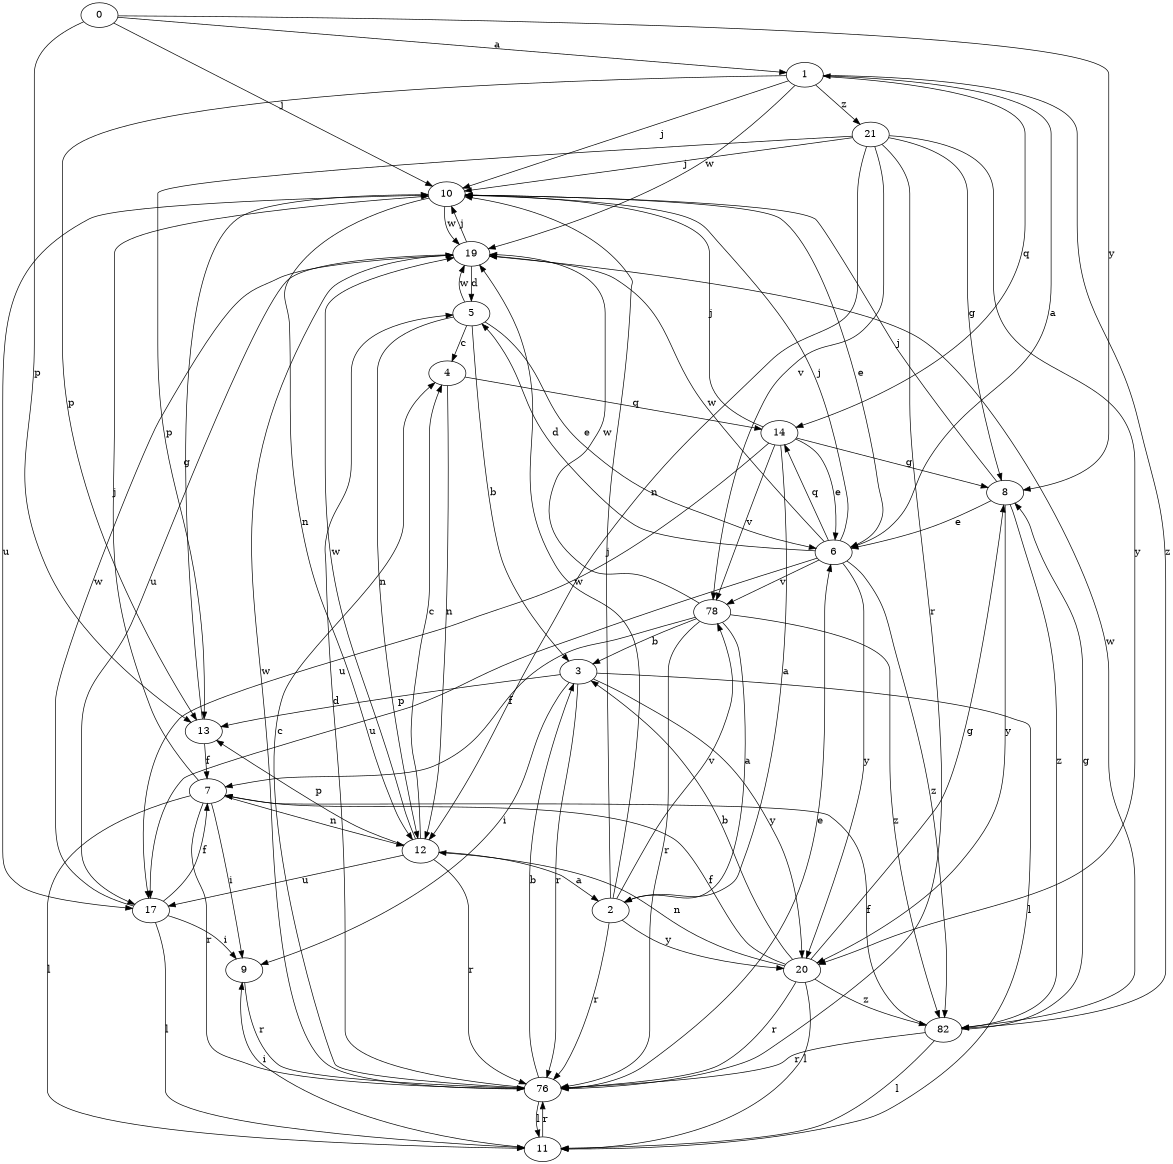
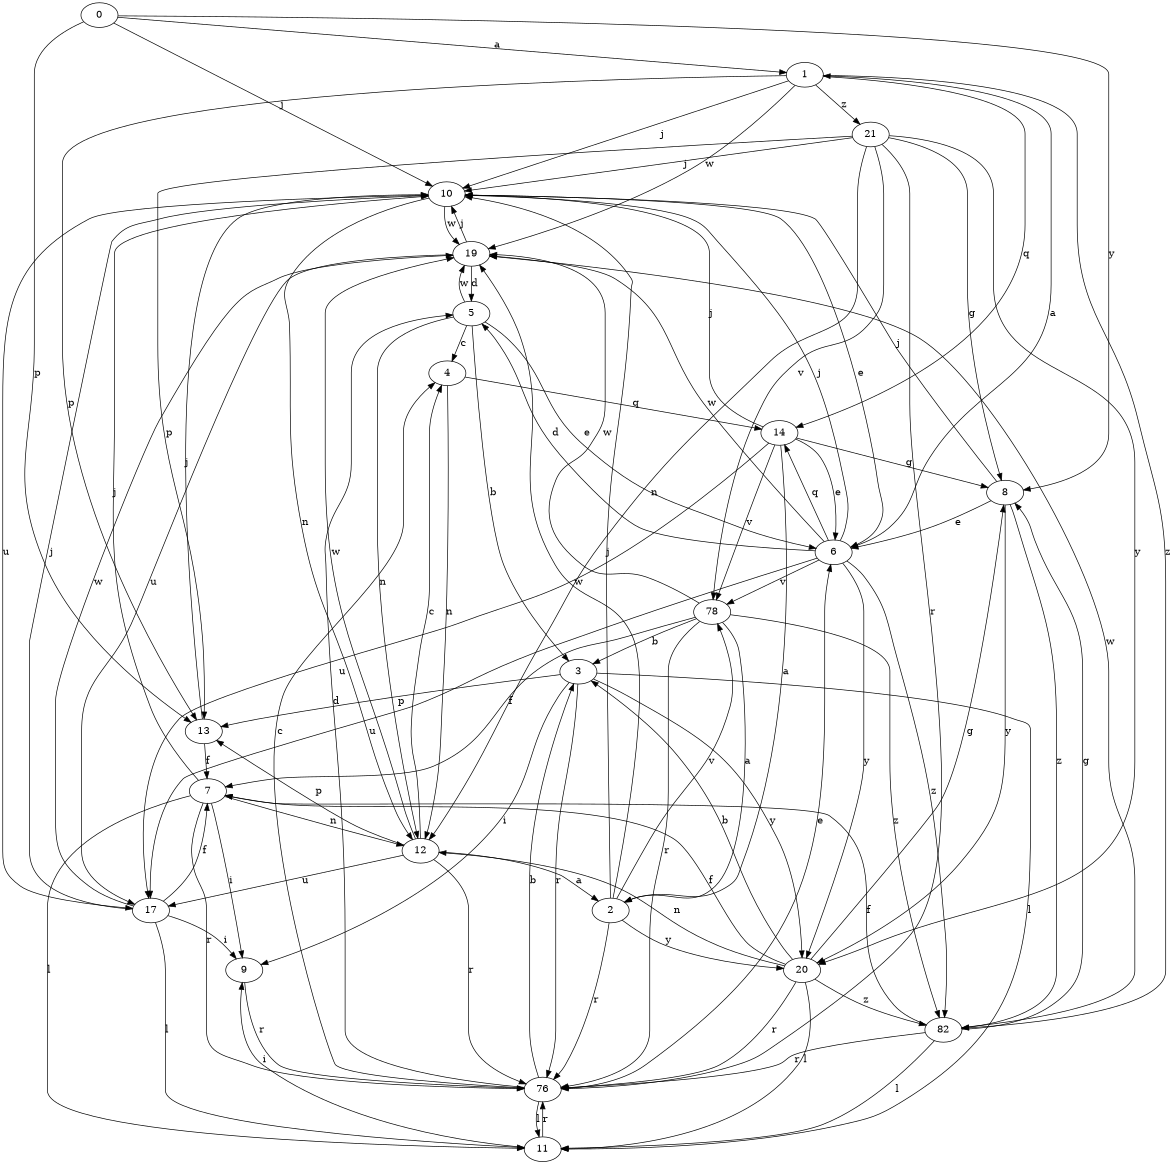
edge "17" -> "10": added, label "j"
edge "13" -> "10": label "g" -> "j"
edge "76" -> "19": removed, label "w"
